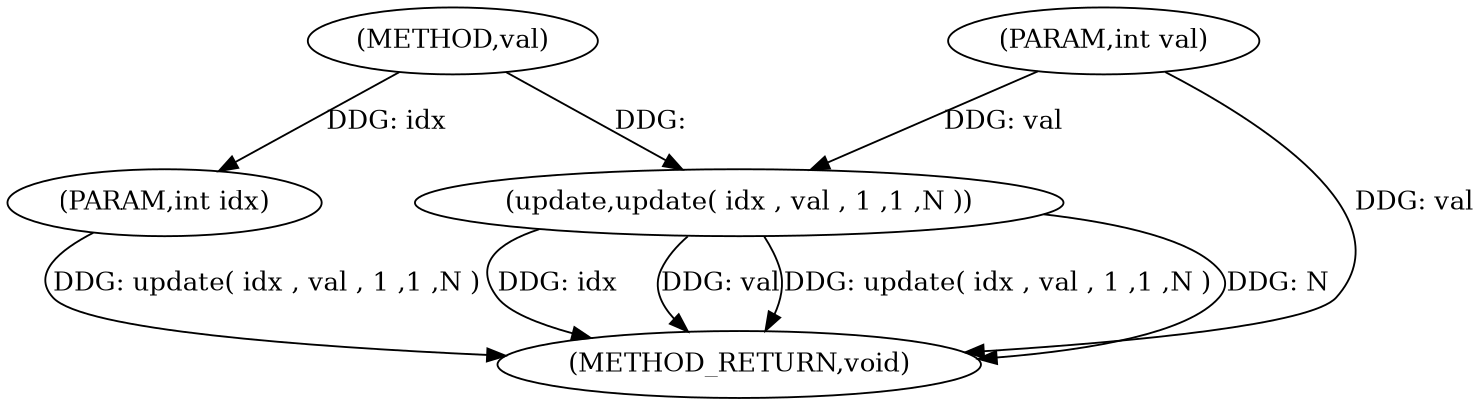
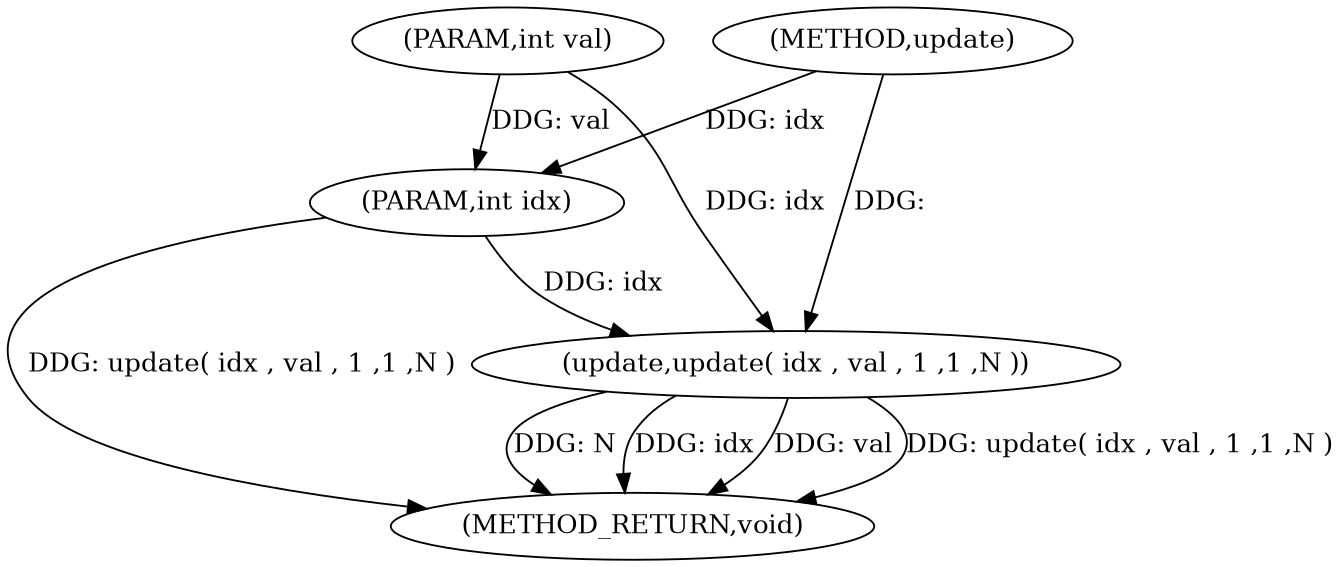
node "(METHOD,val)": label "(METHOD,val)" -> "(METHOD,update)"
edge "(PARAM,int val)" -> "(update,update( idx , val , 1 ,1 ,N ))": label "DDG: val" -> "DDG: idx"
edge "(PARAM,int idx)" -> "(update,update( idx , val , 1 ,1 ,N ))": added, label "DDG: idx"
edge "(PARAM,int val)" -> "(METHOD_RETURN,void)": now "(PARAM,int val)" -> "(PARAM,int idx)"
